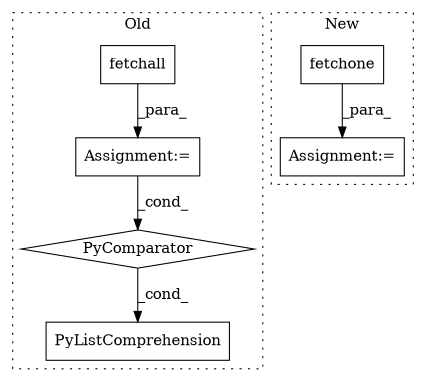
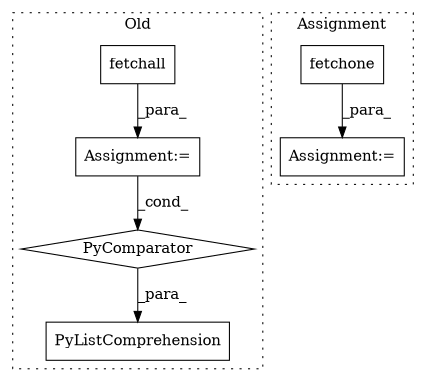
cluster "New": label "New" -> "Assignment"
edge "PyComparator" -> "PyListComprehension": label "_cond_" -> "_para_"
